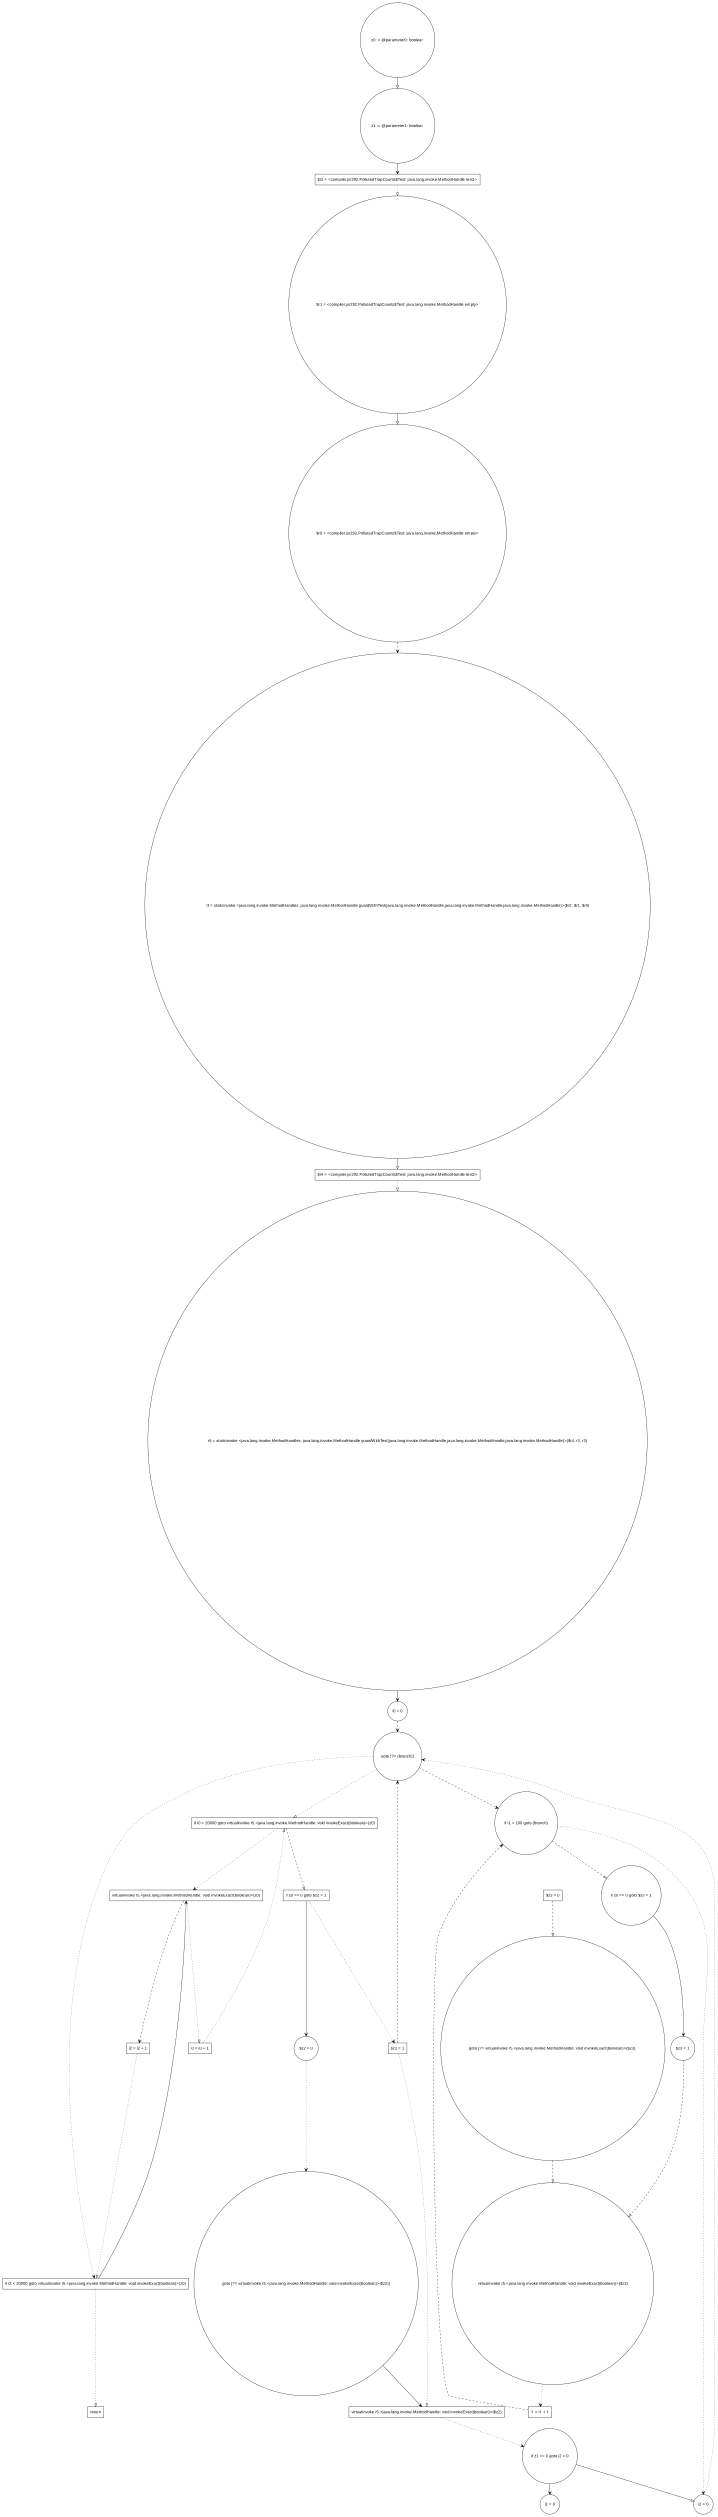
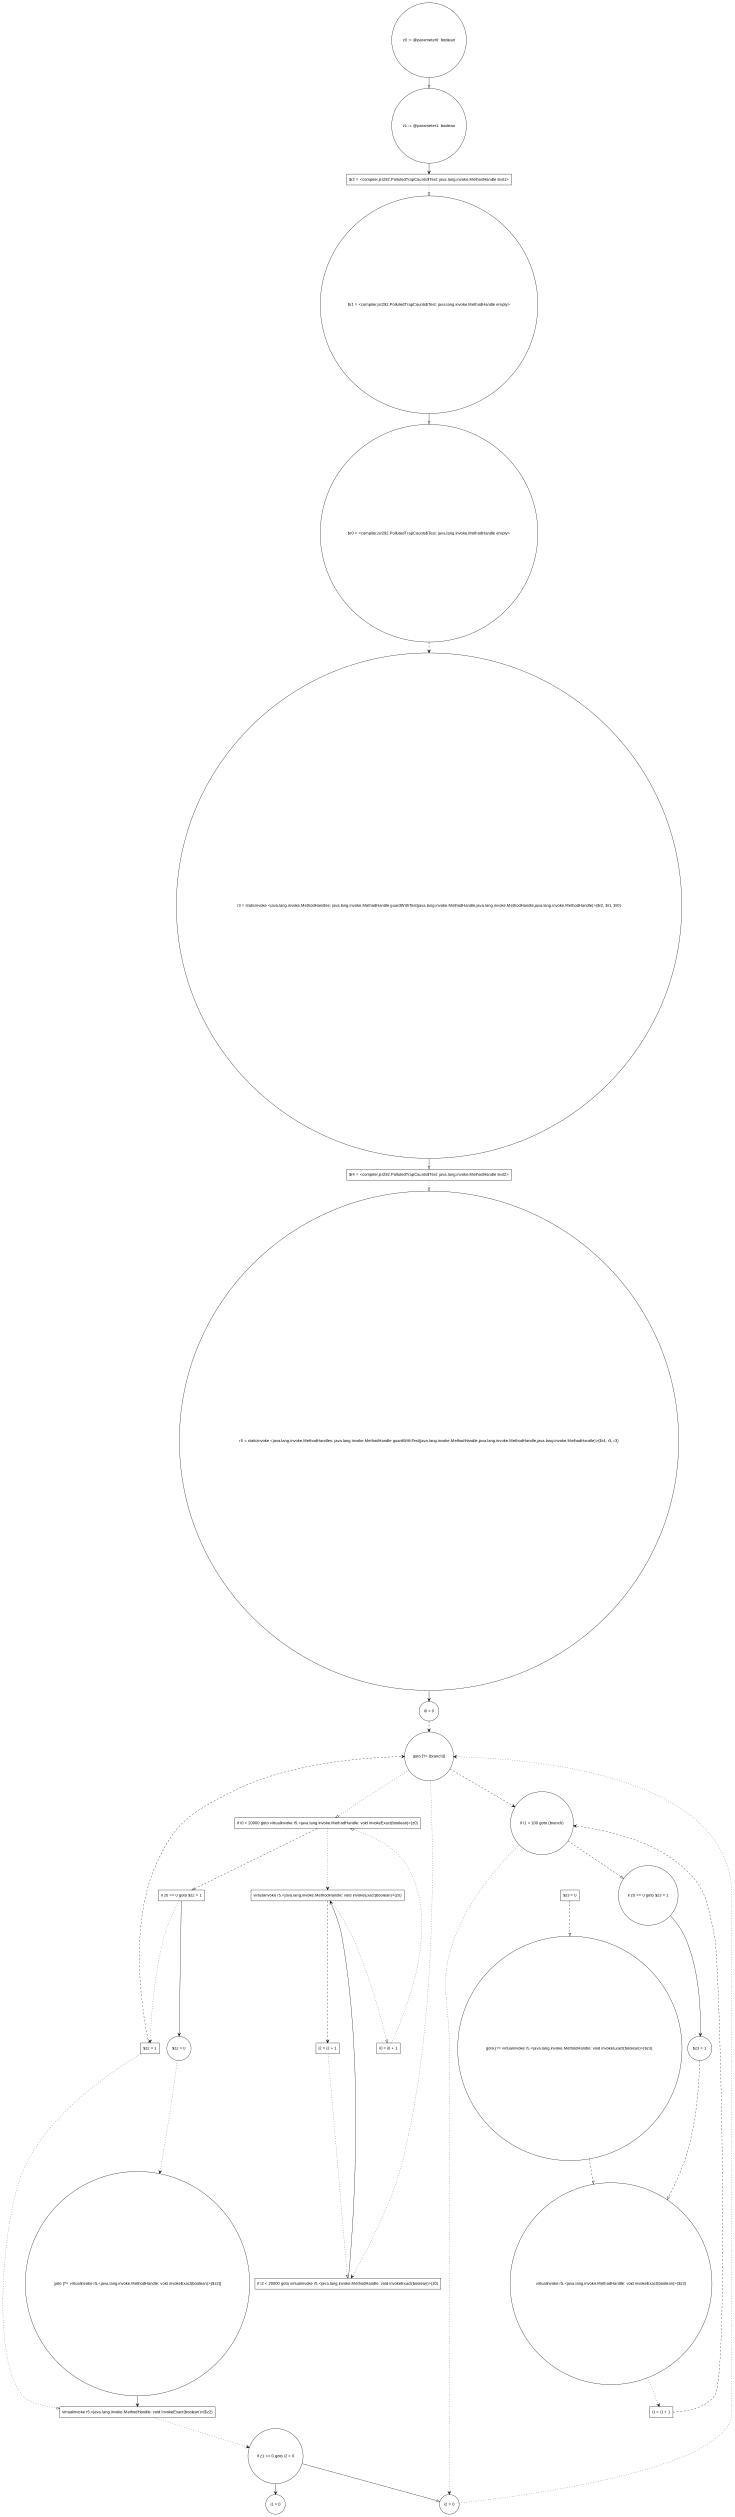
node "return": removed
